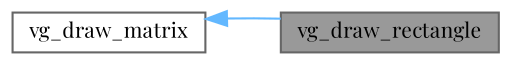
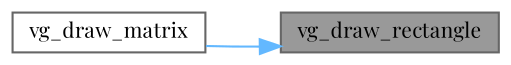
edge "vg_draw_rectangle" -> "vg_draw_matrix": reversed
